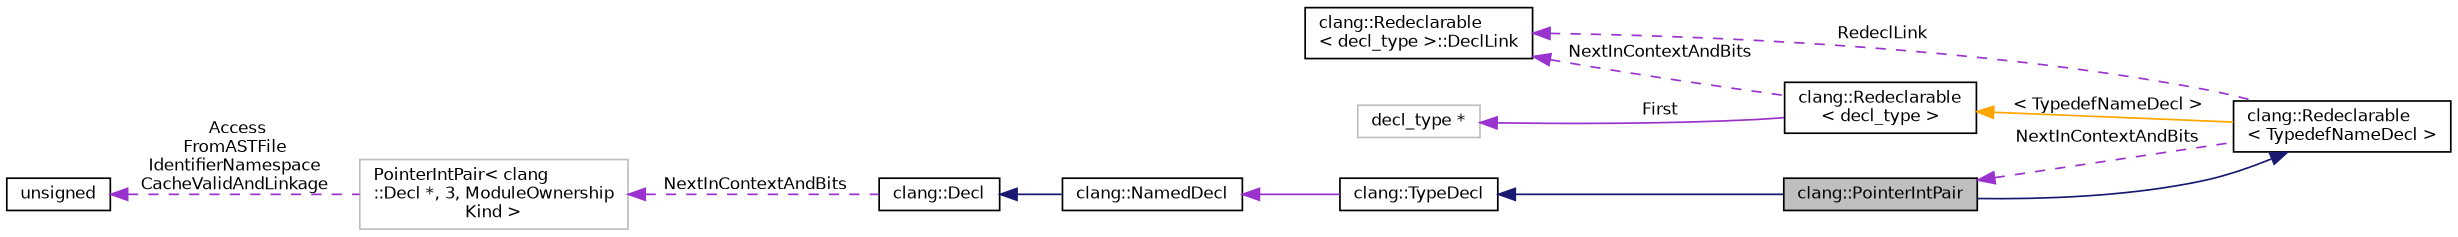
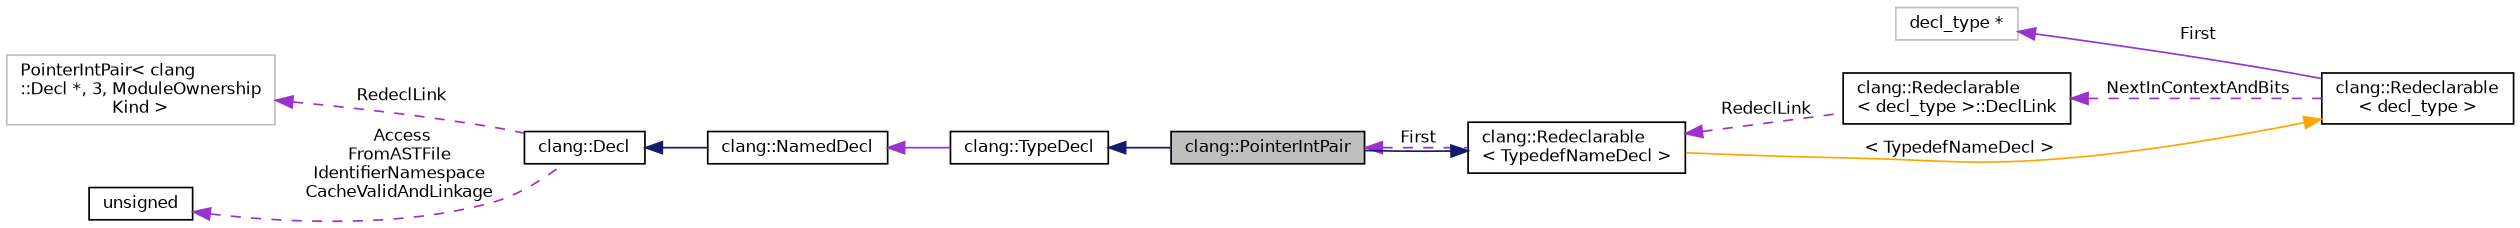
edge "clang::Redeclarable < TypedefNameDecl >" -> "clang::Redeclarable < decl_type >::DeclLink": reversed
edge "clang::Redeclarable < TypedefNameDecl >" -> "clang::PointerIntPair": label " NextInContextAndBits" -> " First"
edge "clang::Decl" -> "PointerIntPair< clang ::Decl *, 3, ModuleOwnership Kind >": label " NextInContextAndBits" -> " RedeclLink"
edge "PointerIntPair< clang ::Decl *, 3, ModuleOwnership Kind >" -> "unsigned": now "clang::Decl" -> "unsigned"
